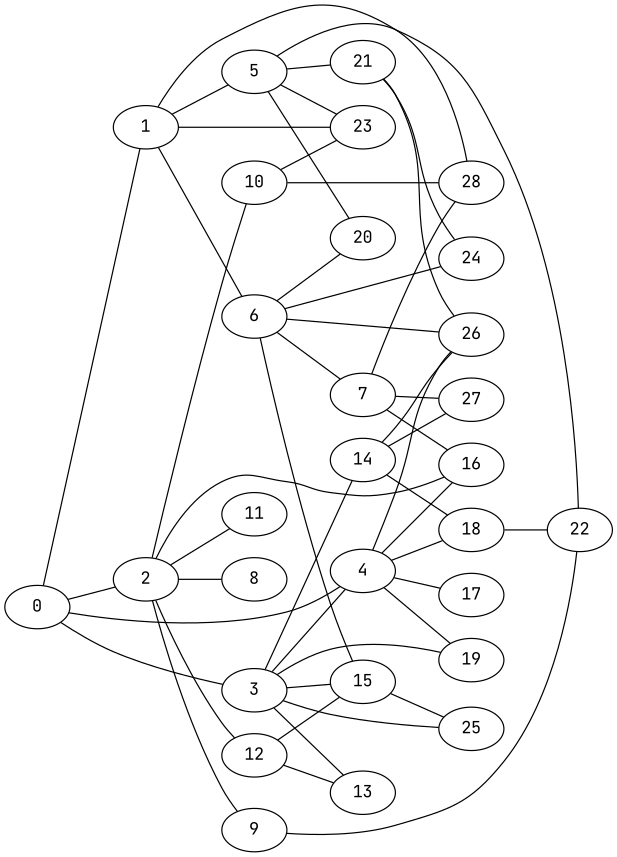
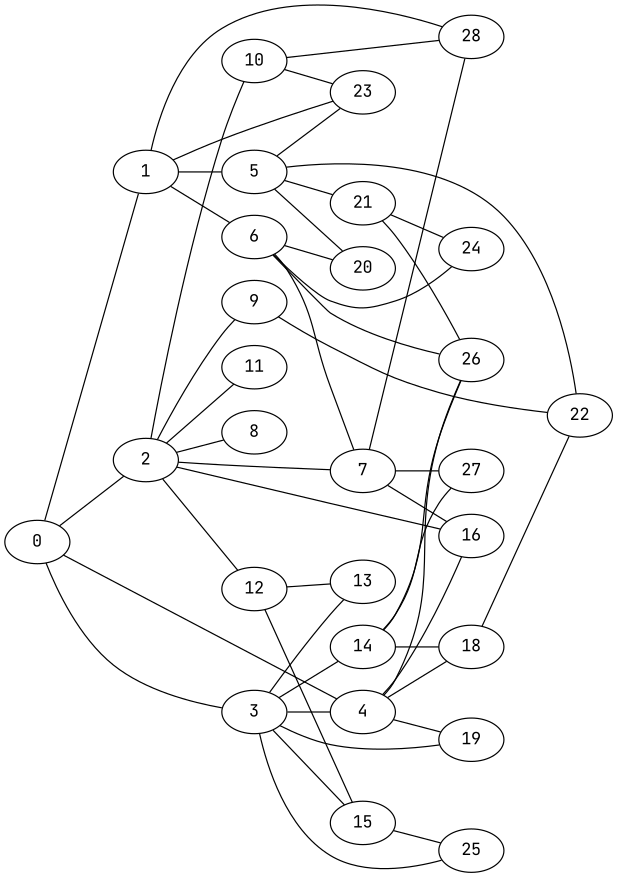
edge "2" -- "7": added
edge "6" -- "15": removed
node "17": removed
